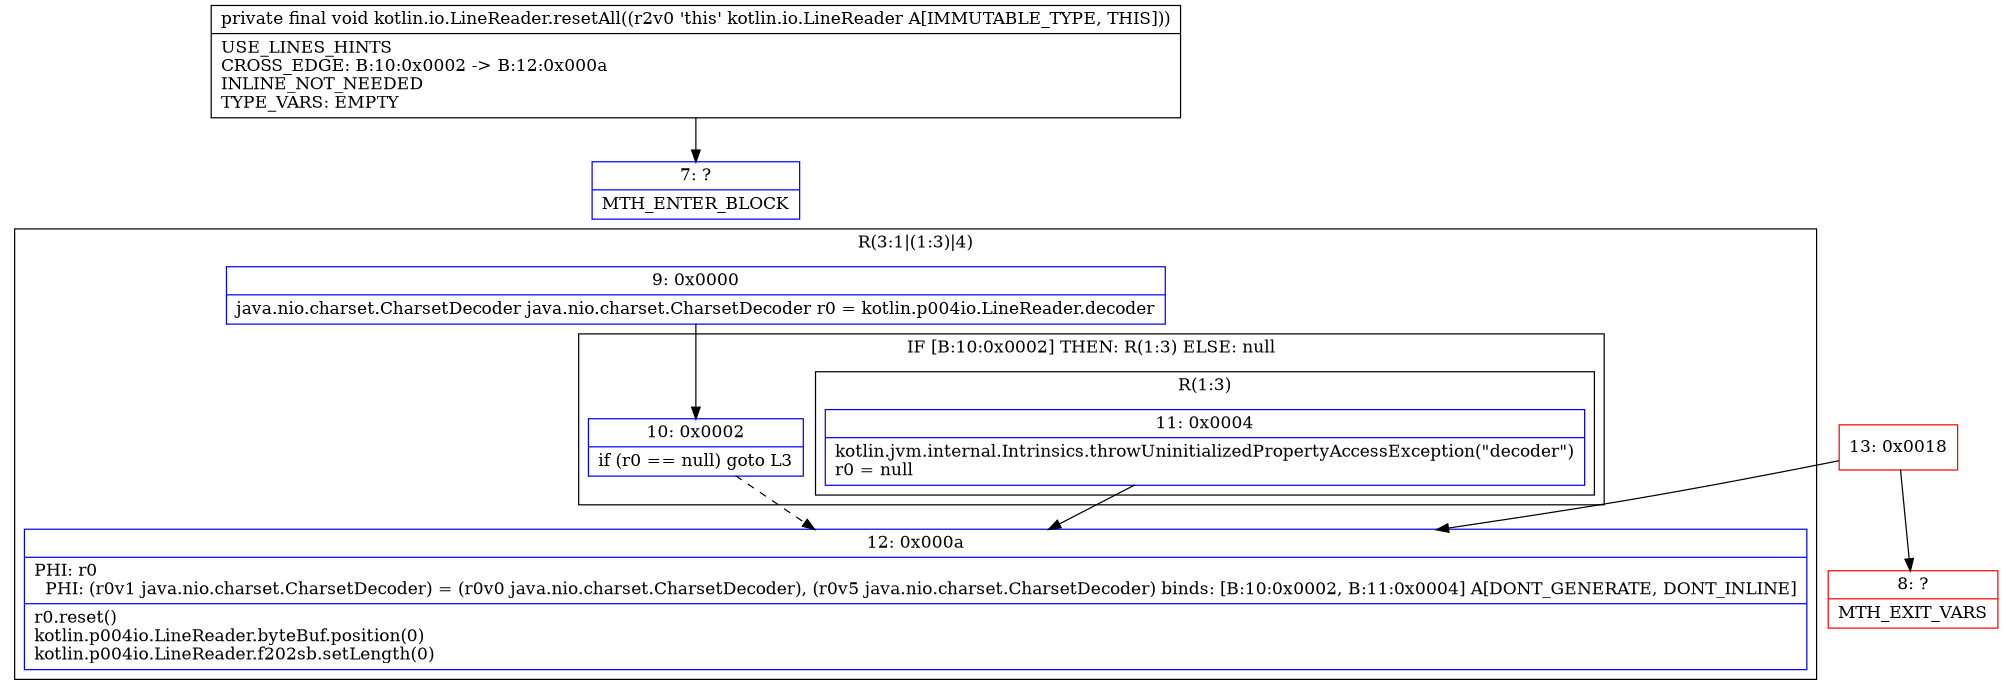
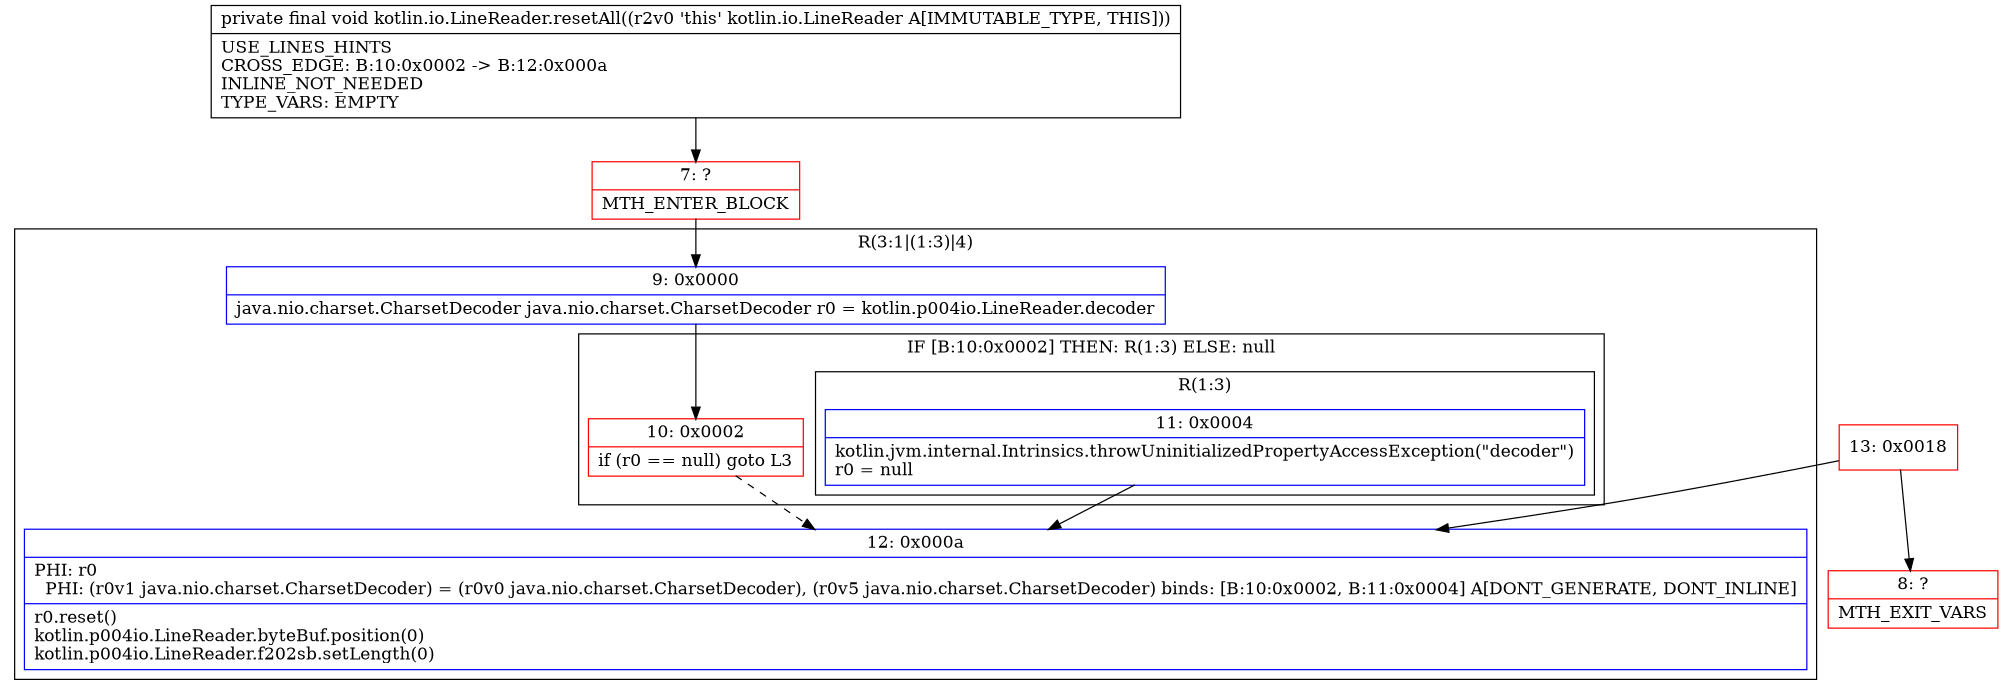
node "7: ?": color blue -> red
edge "7: ?" -> "9: 0x0000": added
node "10: 0x0002": color blue -> red
